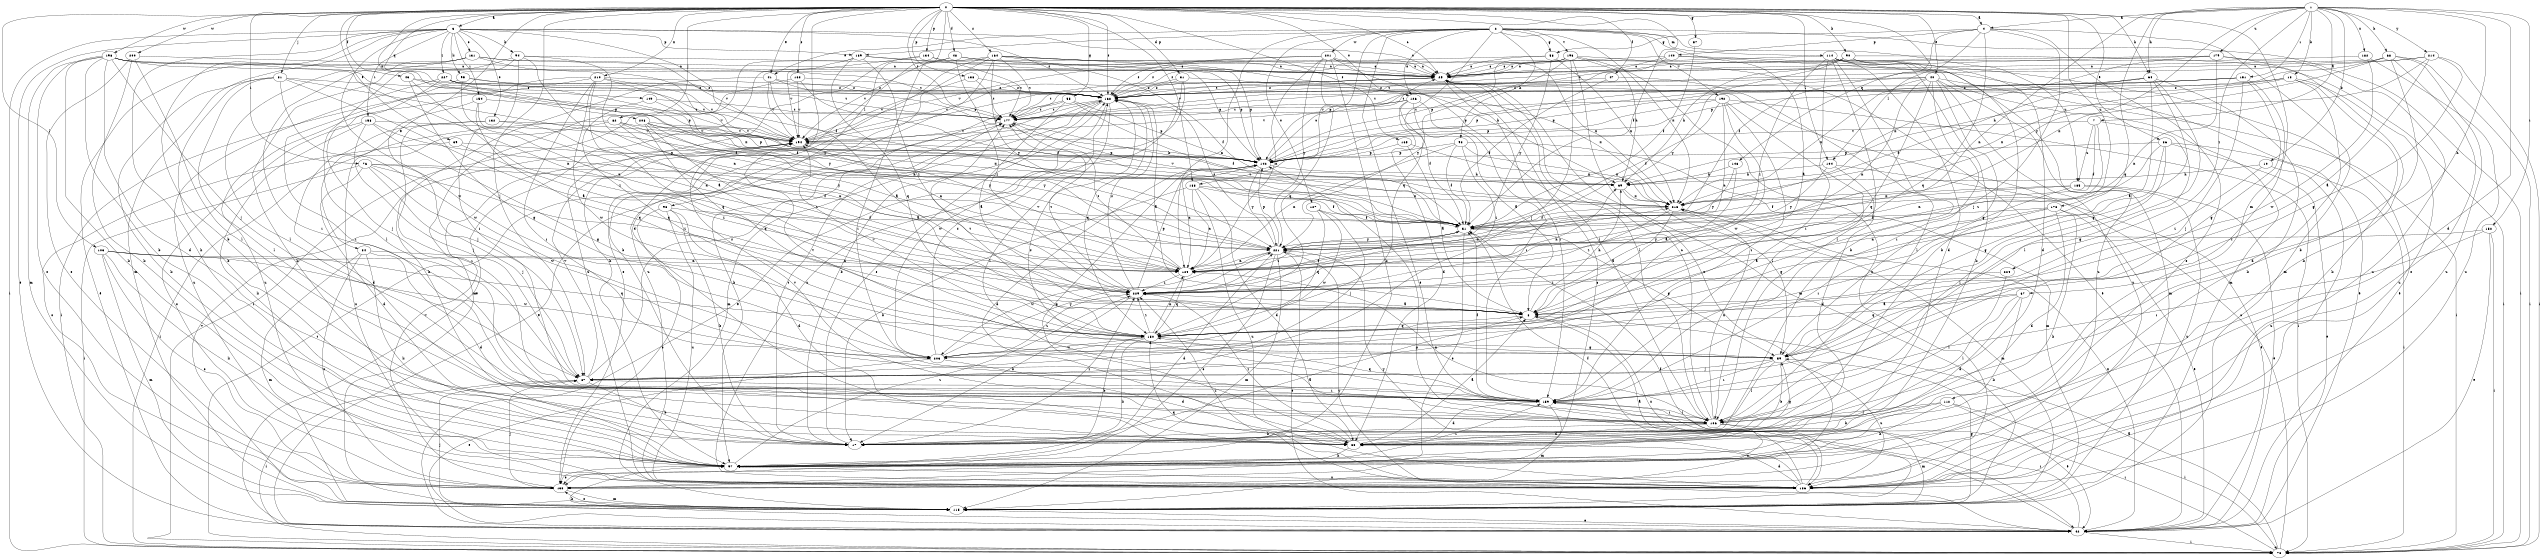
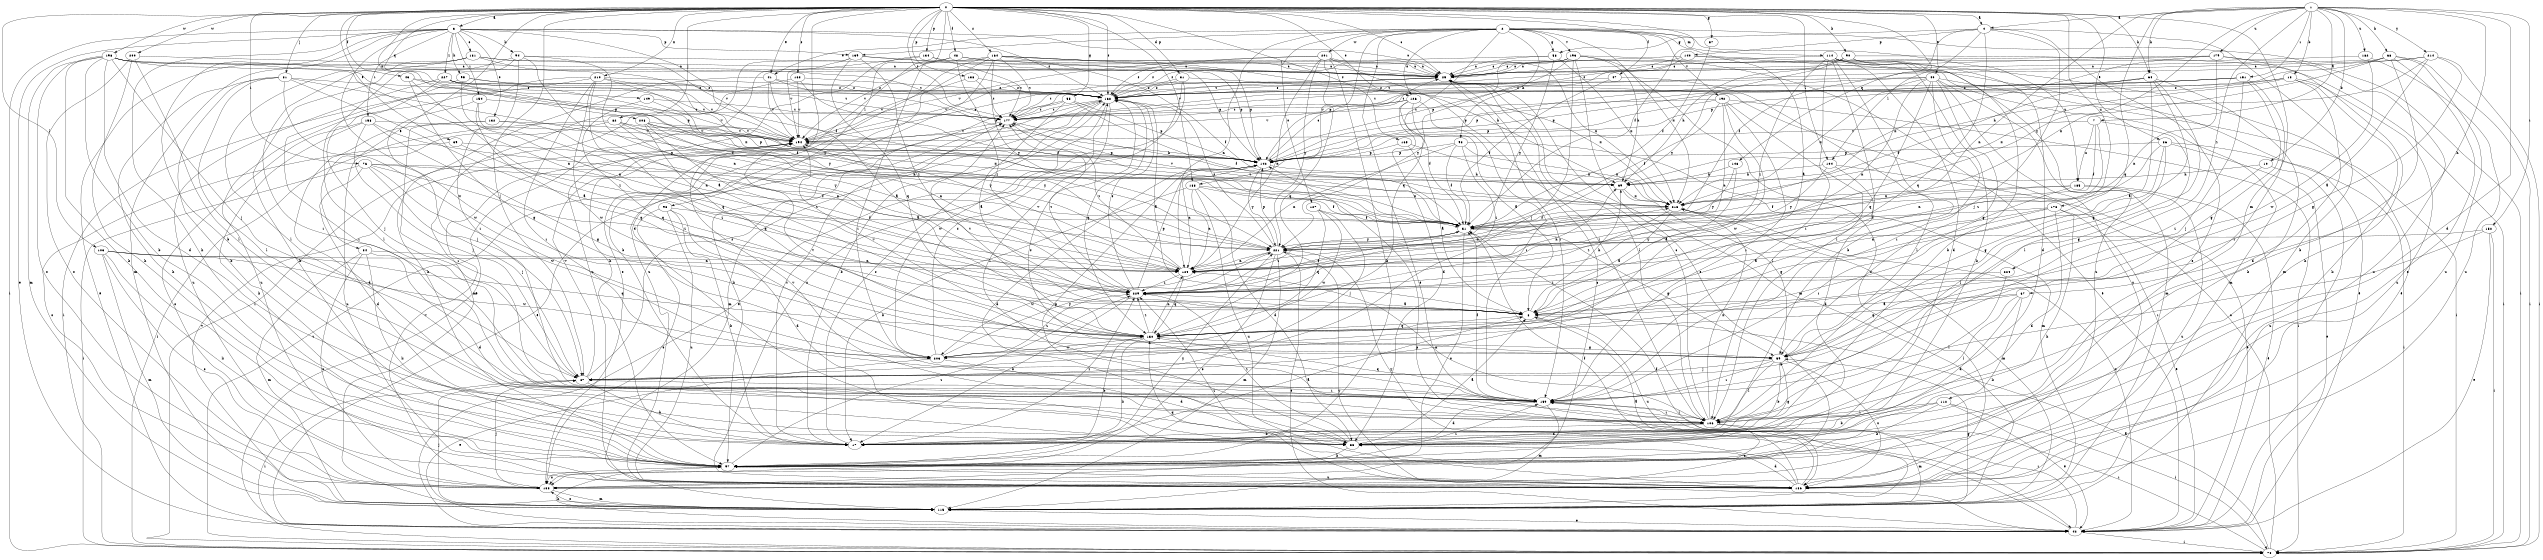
edge "97" -> "221": label "d" -> "y"
